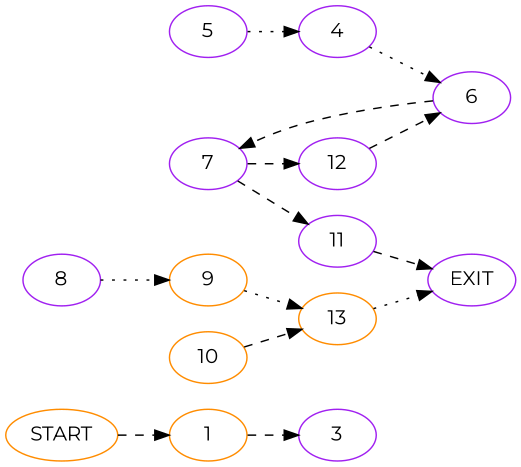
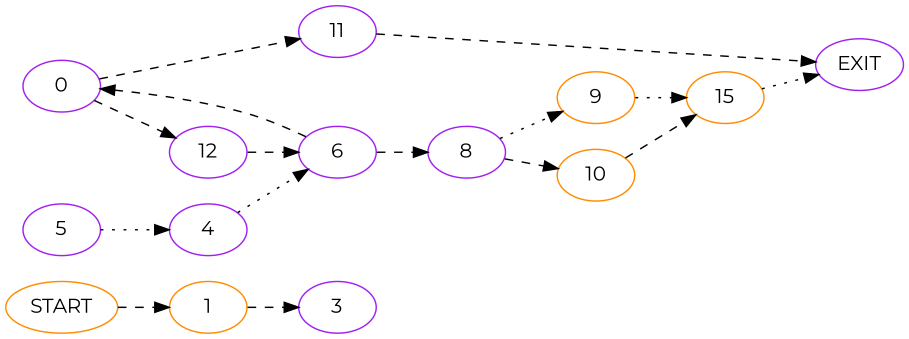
edge "6" -> "8": added
edge "8" -> "10": added
node "7": label "7" -> "0"
node "13": label "13" -> "15"
